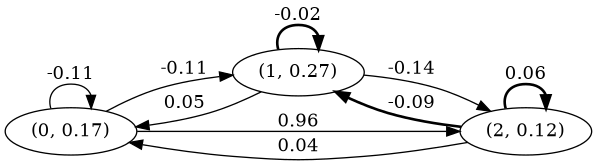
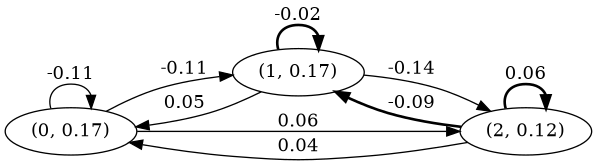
node "(1, 0.27)": label "(1, 0.27)" -> "(1, 0.17)"
edge "(0, 0.17)" -> "(2, 0.12)": label "0.96" -> "0.06"
